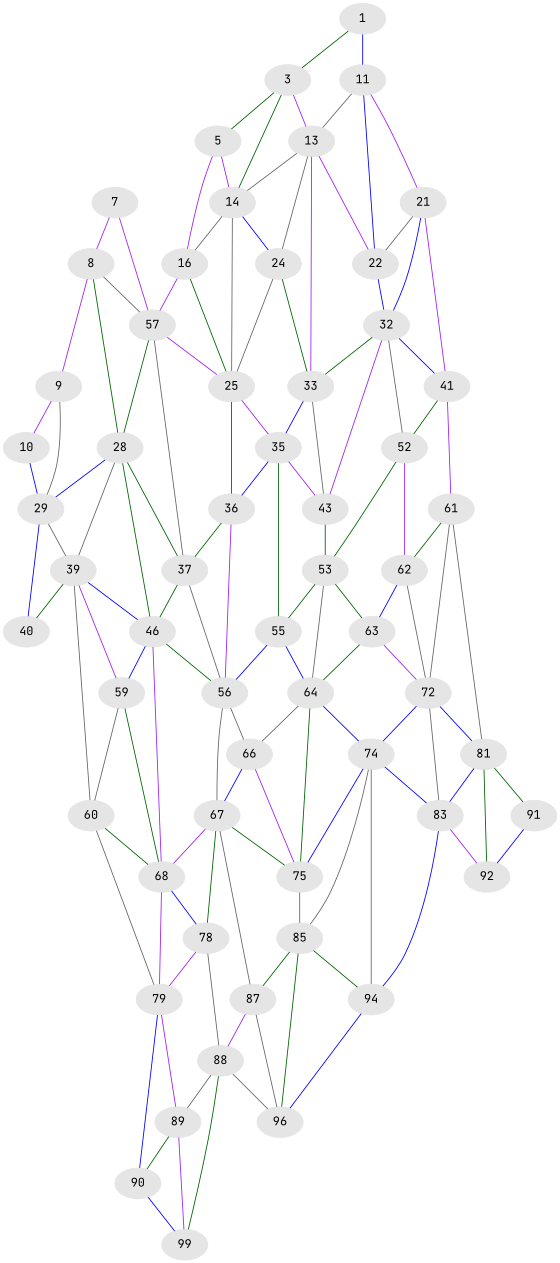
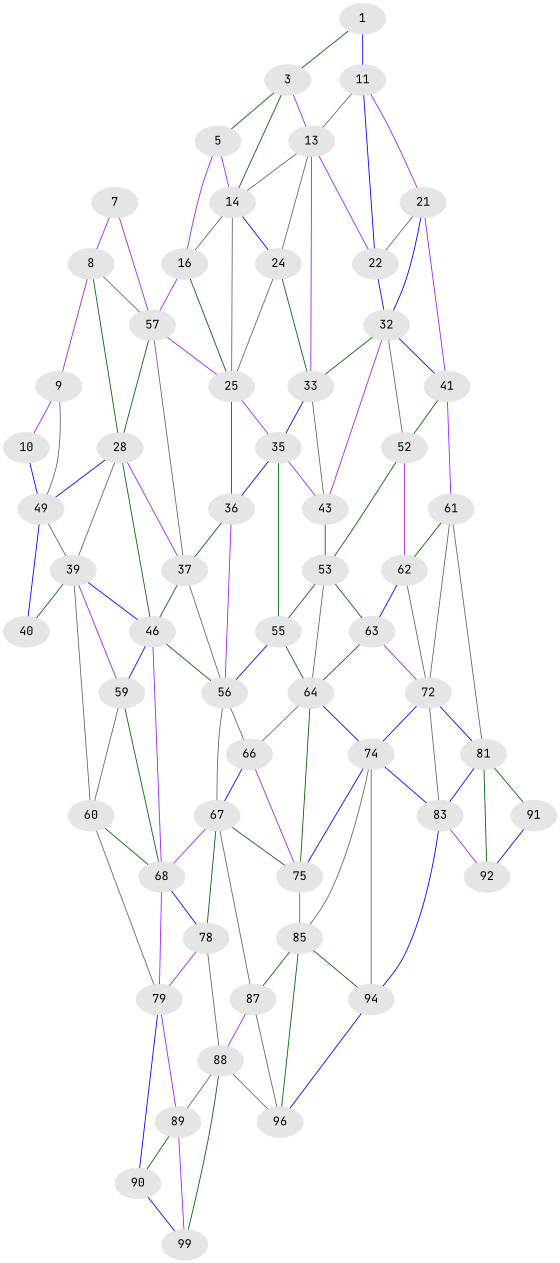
node "29": label "29" -> "49"
edge "28" -- "37": color darkgreen -> purple
edge "55" -- "64": color blue -> darkgreen
